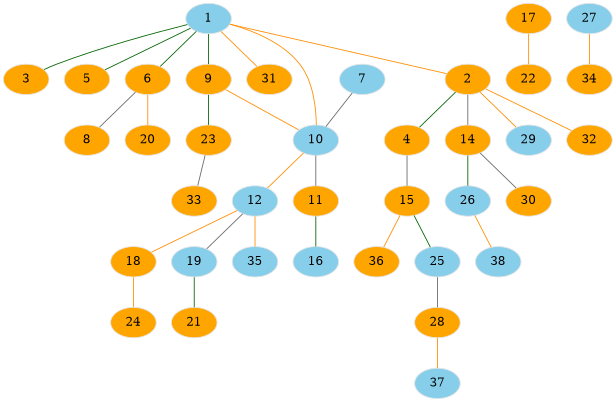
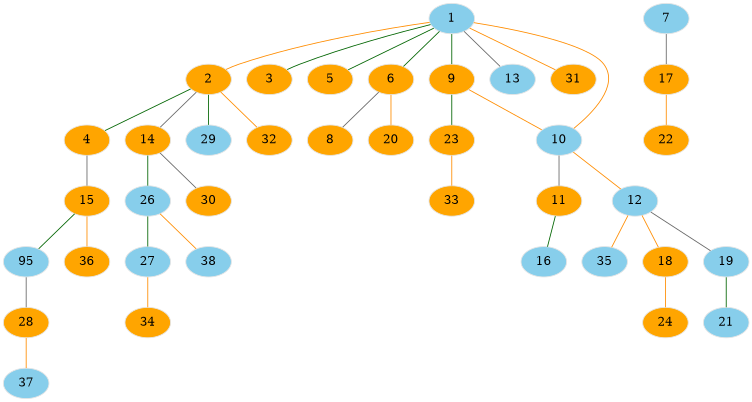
node "13": added
edge "7" -- "10": now "7" -- "17"
edge "2" -- "29": color darkorange -> darkgreen
edge "23" -- "33": color gray40 -> darkorange
edge "26" -- "27": added
node "25": label "25" -> "95"
node "21": fillcolor orange -> skyblue
